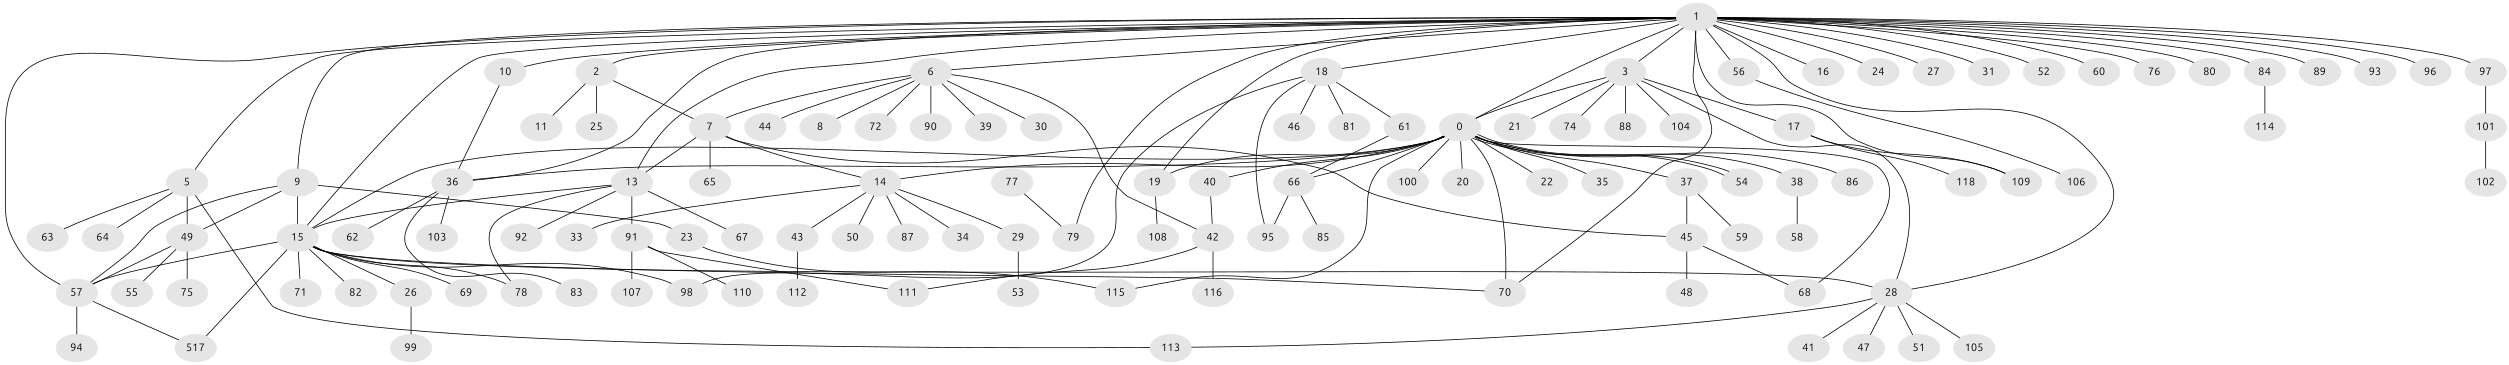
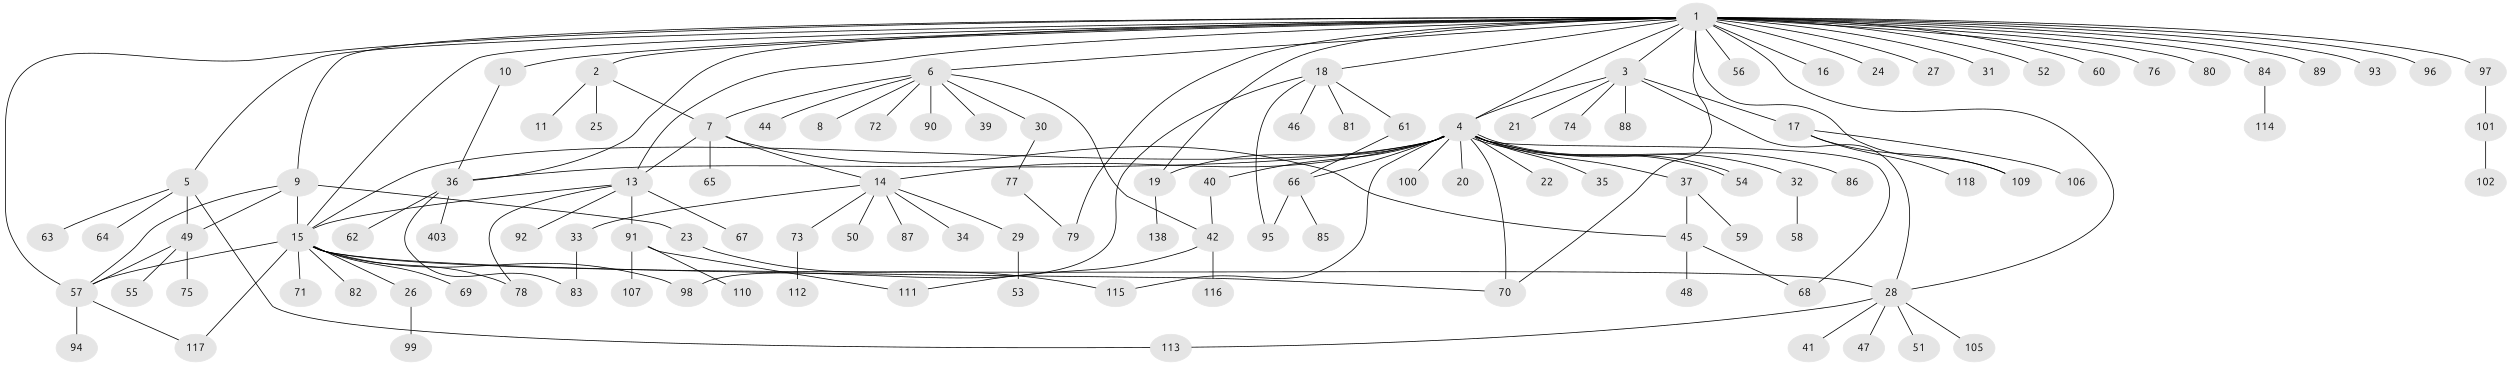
edge "56" -- "106": now "17" -- "106"
node "0": label "0" -> "4"
node "104": removed
edge "30" -- "77": added
node "38": label "38" -> "32"
node "103": label "103" -> "403"
node "43": label "43" -> "73"
node "108": label "108" -> "138"
edge "33" -- "83": added
node "517": label "517" -> "117"
